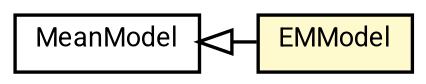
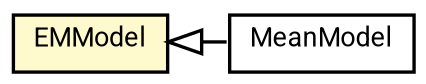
edge "EMModel" -> "MeanModel": reversed
